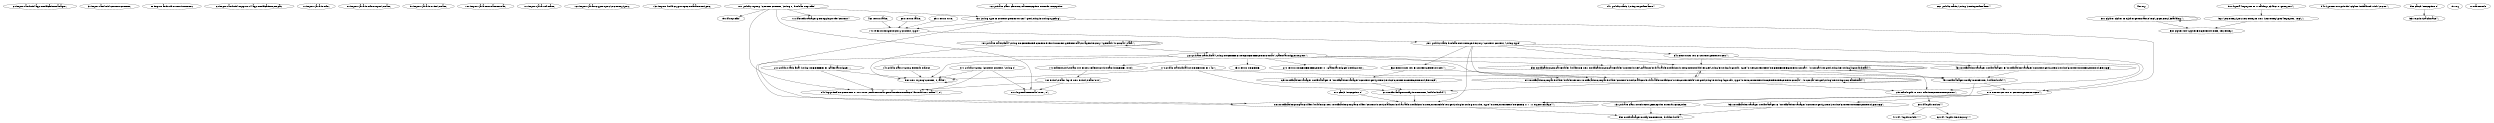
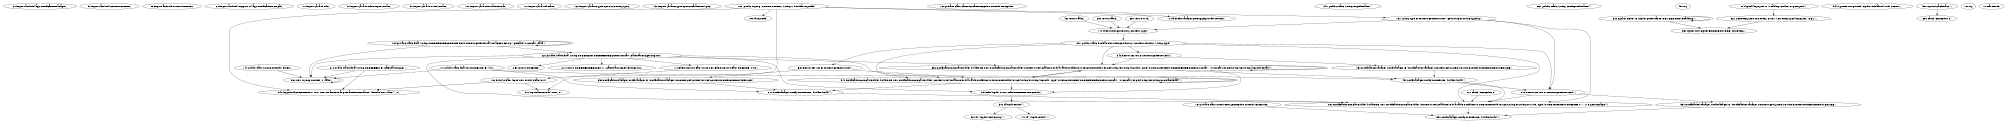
node "13_ import build.crypto.spec.IvParameterSpec;": label "13_ import build.crypto.spec.IvParameterSpec;" -> "13_ import javax.crypto.spec.IvParameterSpec;"
edge "55_ catch (Exception e)" -> "55_ e.printStackTrace();": reversed
node "97_  public MyLog (Context context, String s)": removed
